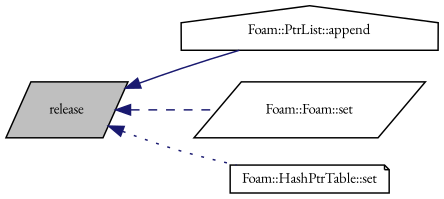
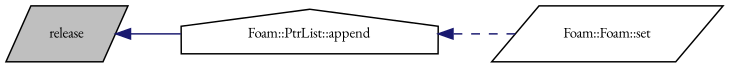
edge "Foam::Foam::set" -> "release": now "Foam::Foam::set" -> "Foam::PtrList::append"
node "Foam::HashPtrTable::set": removed
